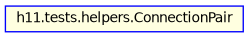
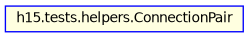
node "h11.tests.helpers.ConnectionPair": label "h11.tests.helpers.ConnectionPair" -> "h15.tests.helpers.ConnectionPair"
